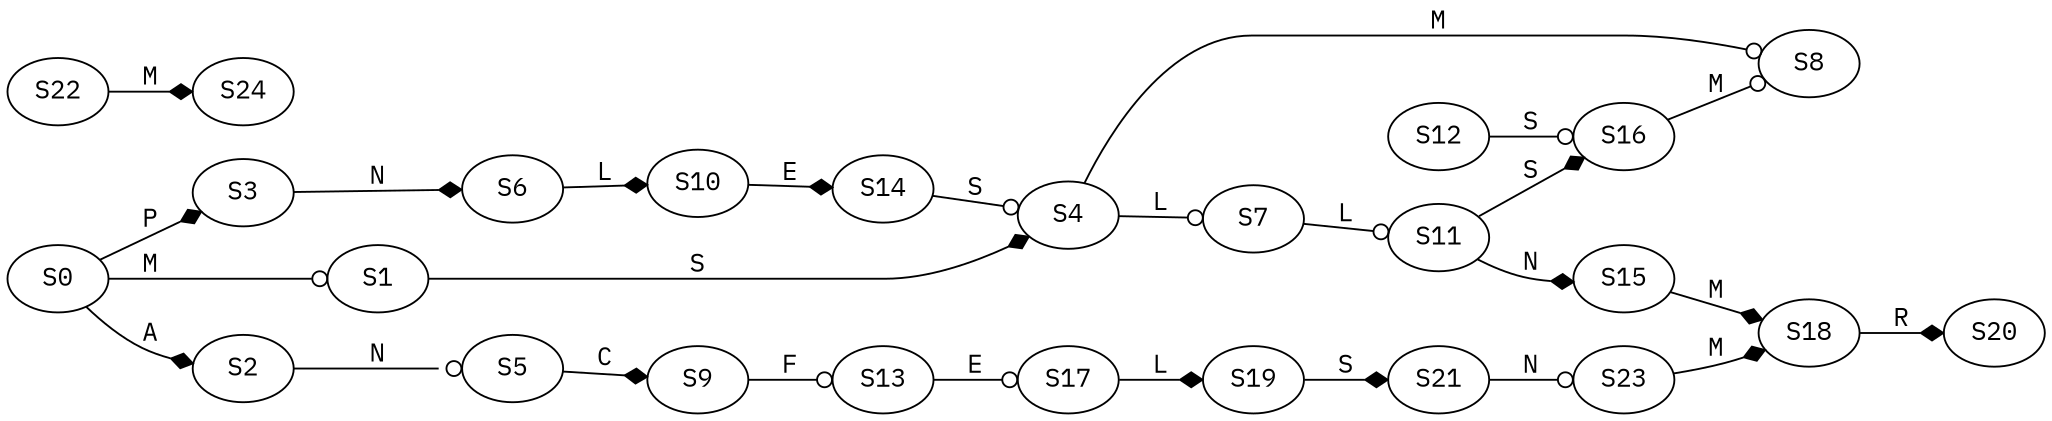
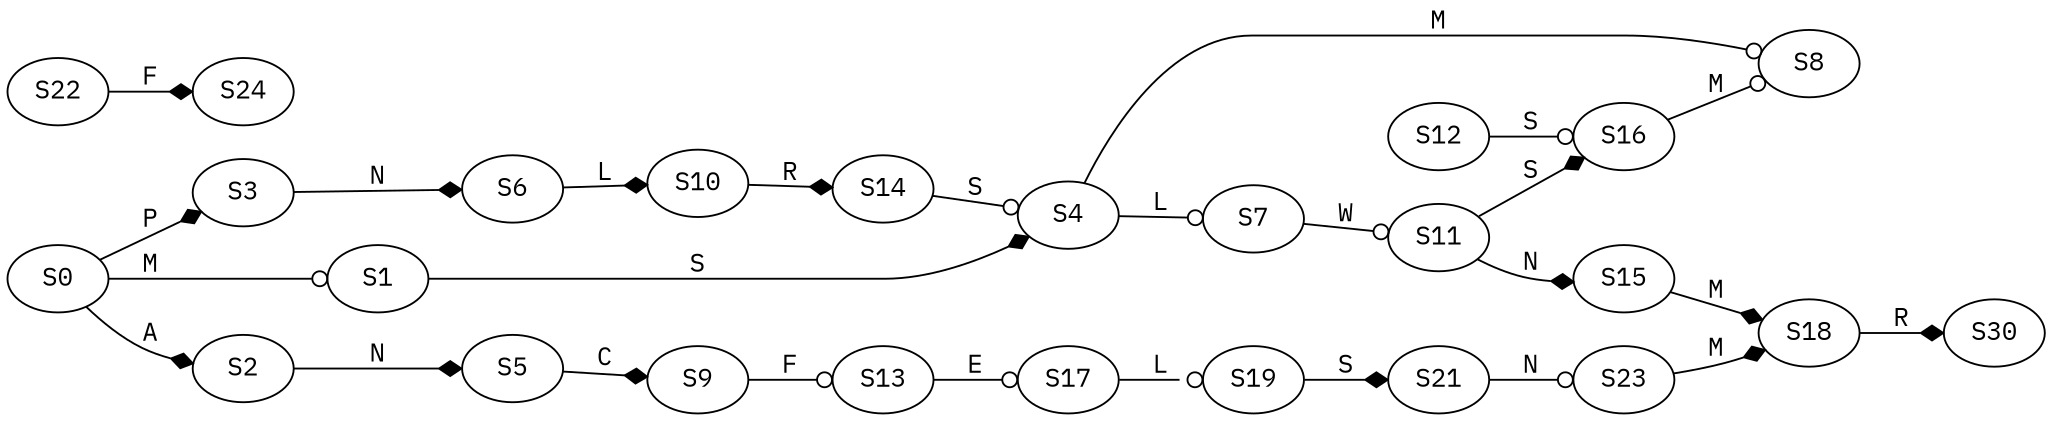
edge "S22" -> "S24": label "M" -> "F"
edge "S10" -> "S14": label "E" -> "R"
edge "S7" -> "S11": label "L" -> "W"
node "S20": label "S20" -> "S30"
edge "S2" -> "S5": arrowhead odot -> diamond
edge "S17" -> "S19": arrowhead diamond -> odot
